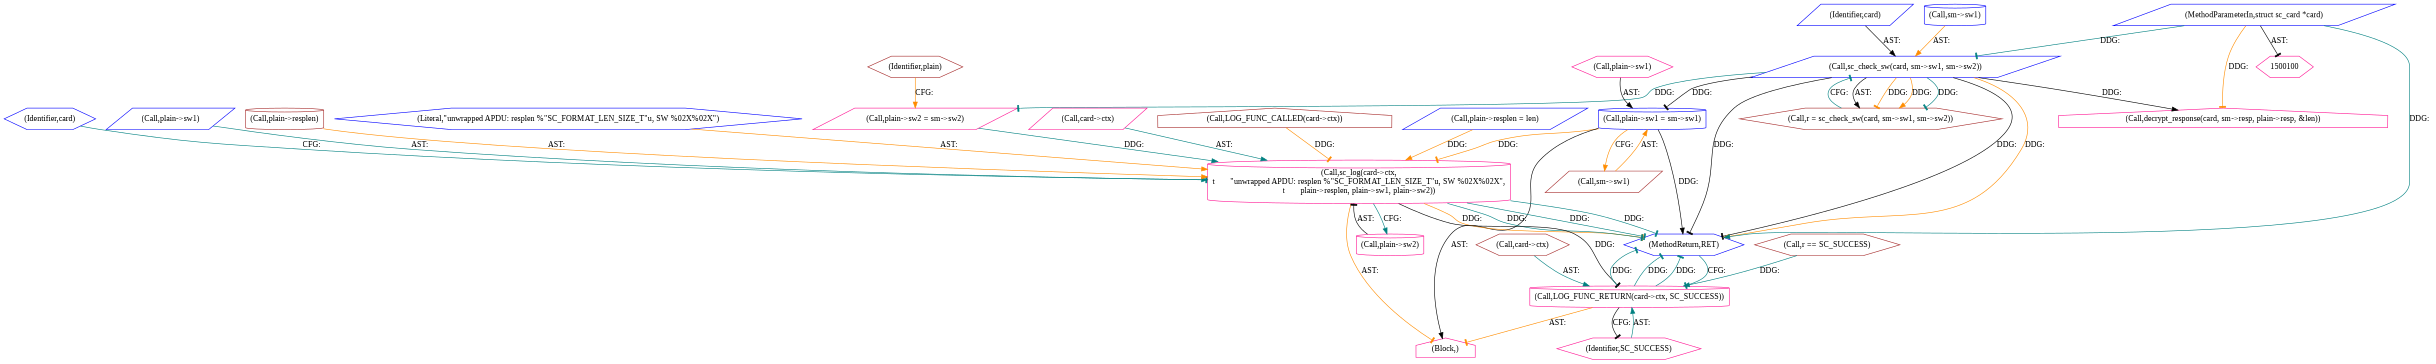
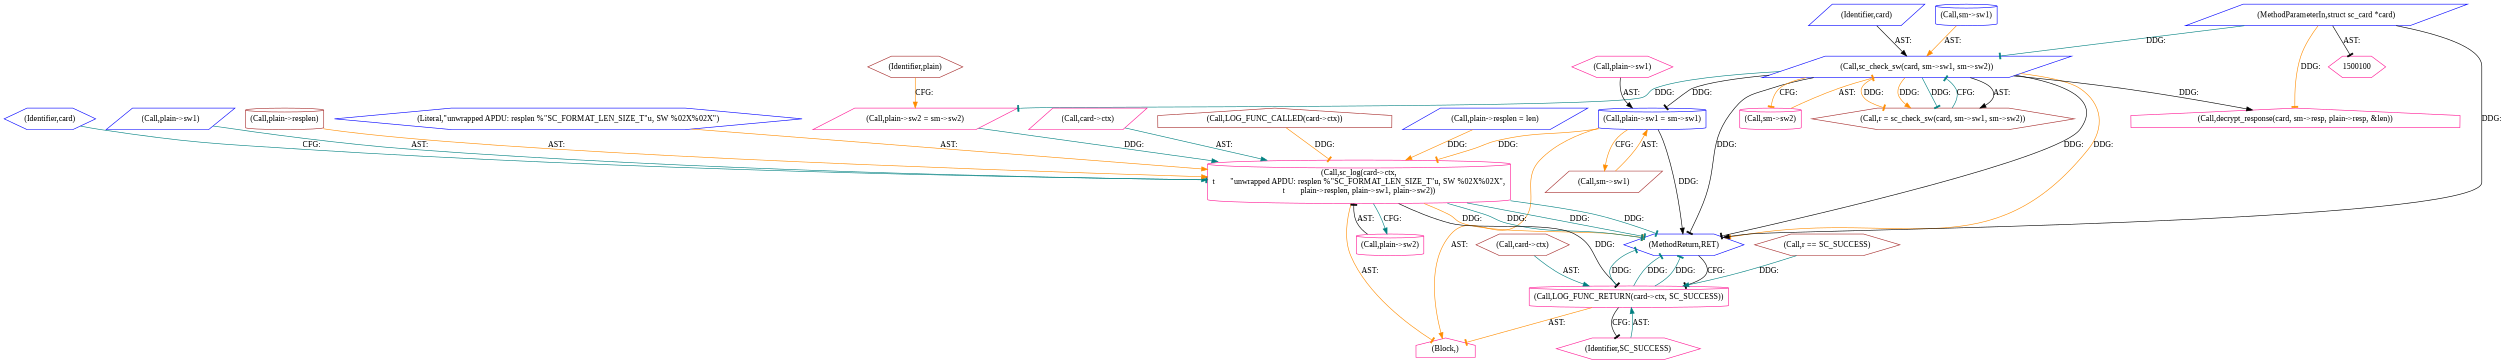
node "(Call,sm->sw2)": added
edge "(Call,plain->sw1 = sm->sw1)" -> "(Block,)": color black -> darkorange
edge "(MethodParameterIn,struct sc_card *card)" -> "(MethodReturn,RET)": color teal -> black
edge "(MethodReturn,RET)" -> "(Call,LOG_FUNC_RETURN(card->ctx, SC_SUCCESS))": color teal -> black
